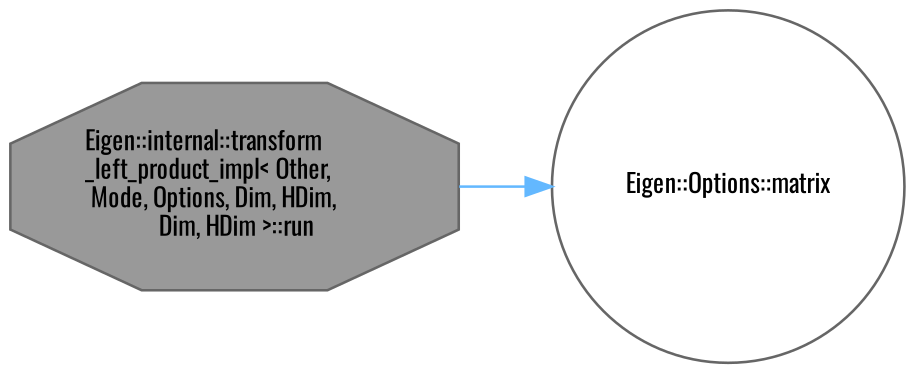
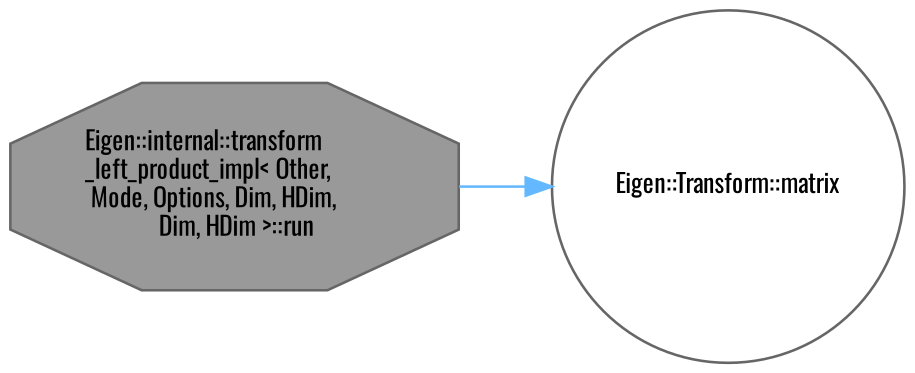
node "Eigen::Options::matrix": label "Eigen::Options::matrix" -> "Eigen::Transform::matrix"
